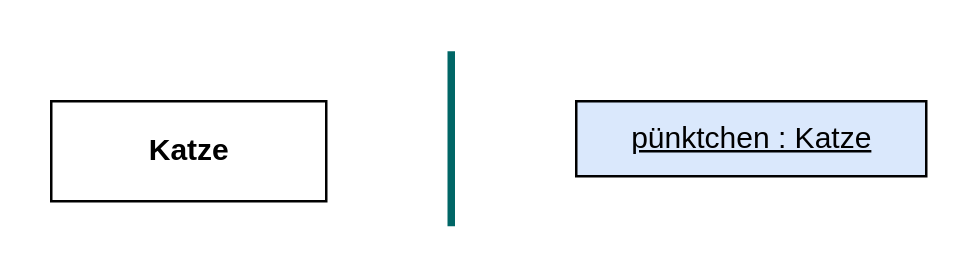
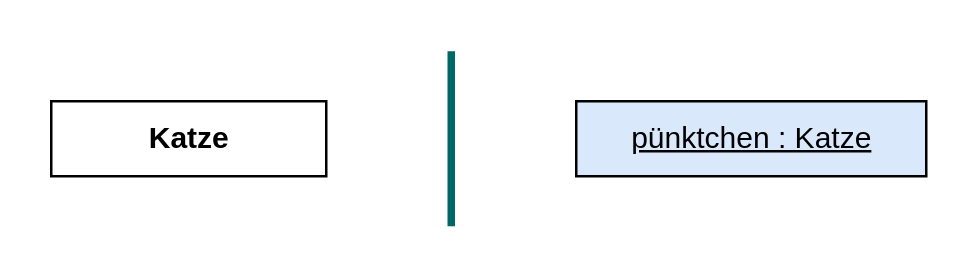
node "Katze": size 275x100 -> 275x75
